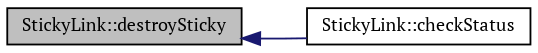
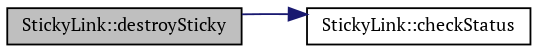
edge "StickyLink::checkStatus" -> "StickyLink::destroySticky": reversed
